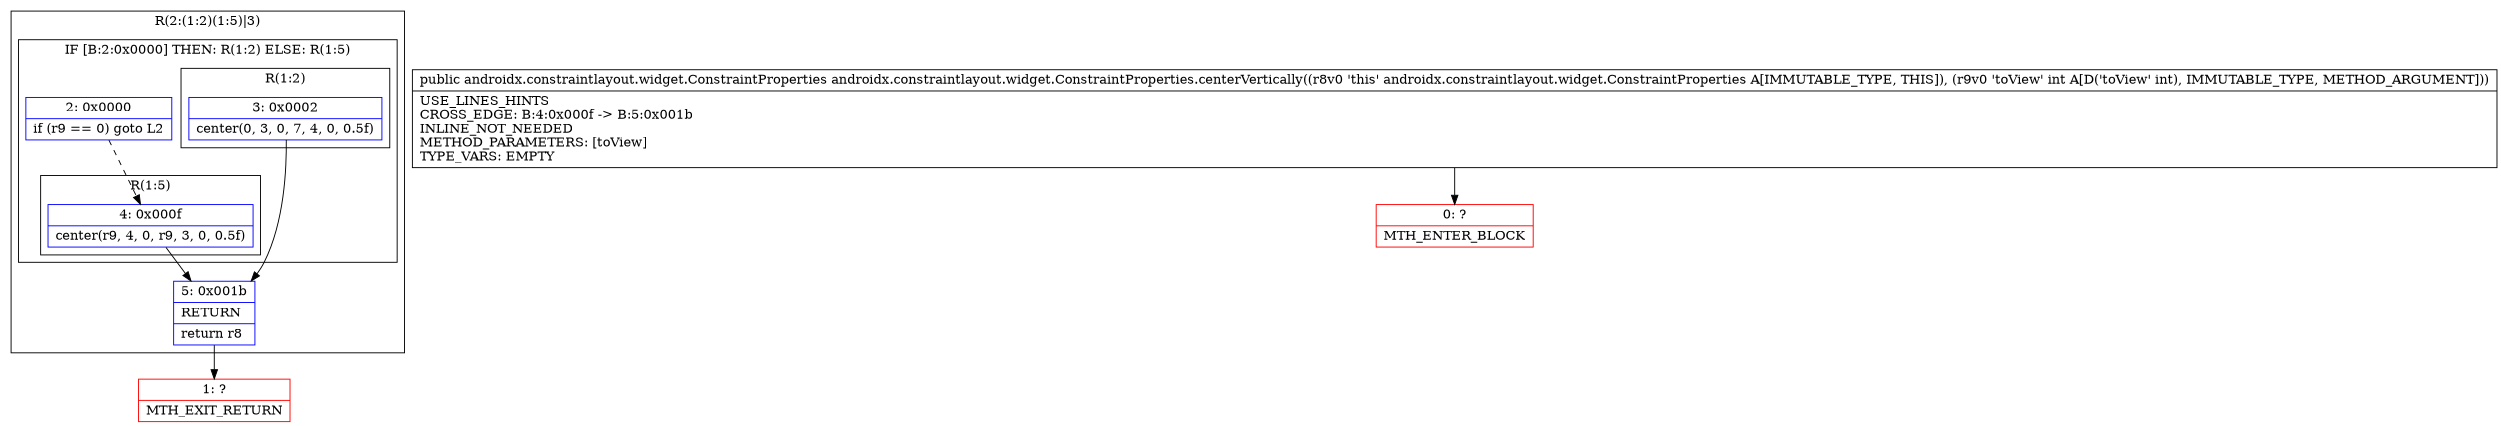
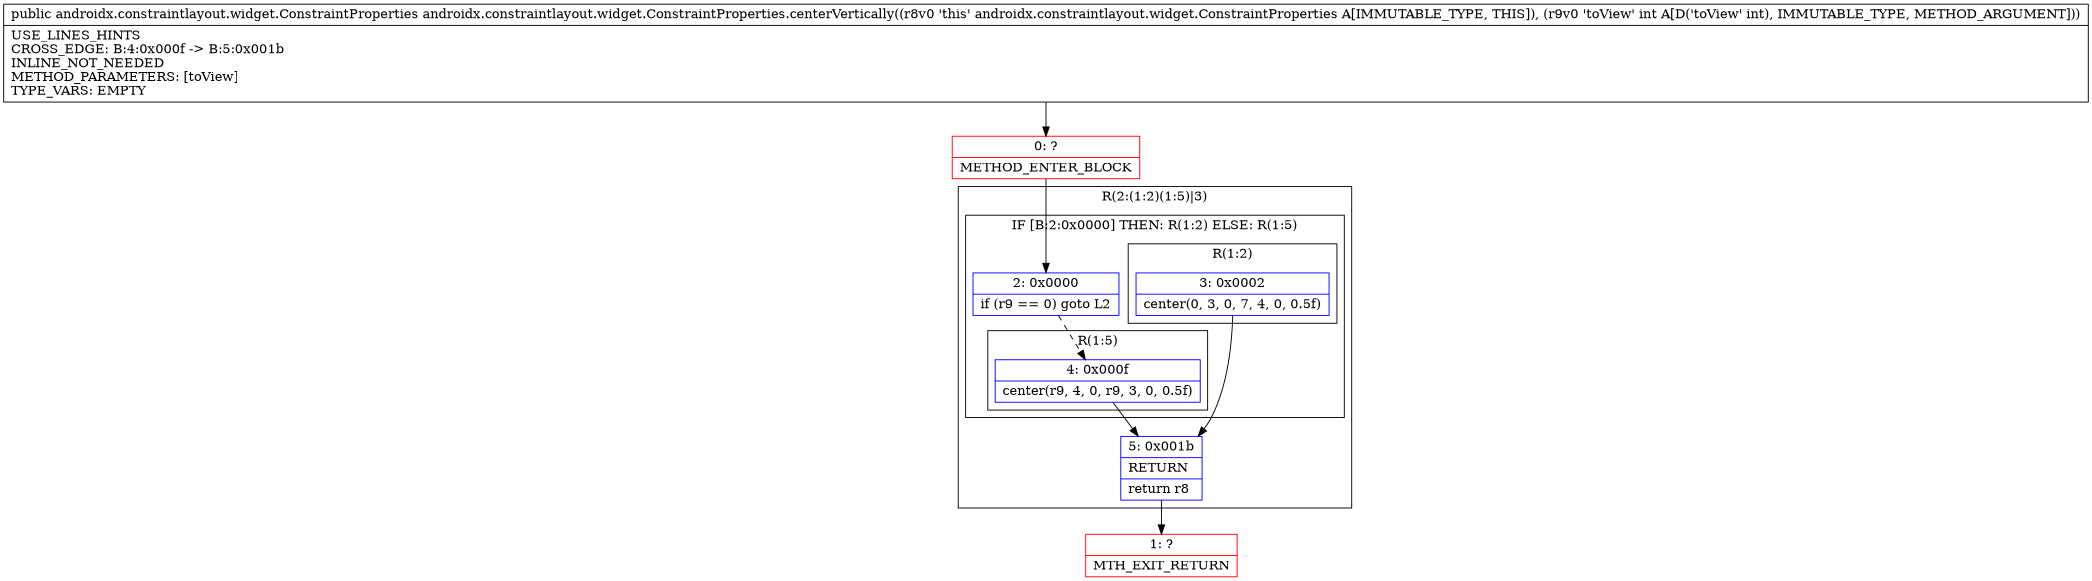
edge "0: ?" -> "2: 0x0000": added
node "0: ?": text "MTH_ENTER_BLOCK" -> "METHOD_ENTER_BLOCK"
